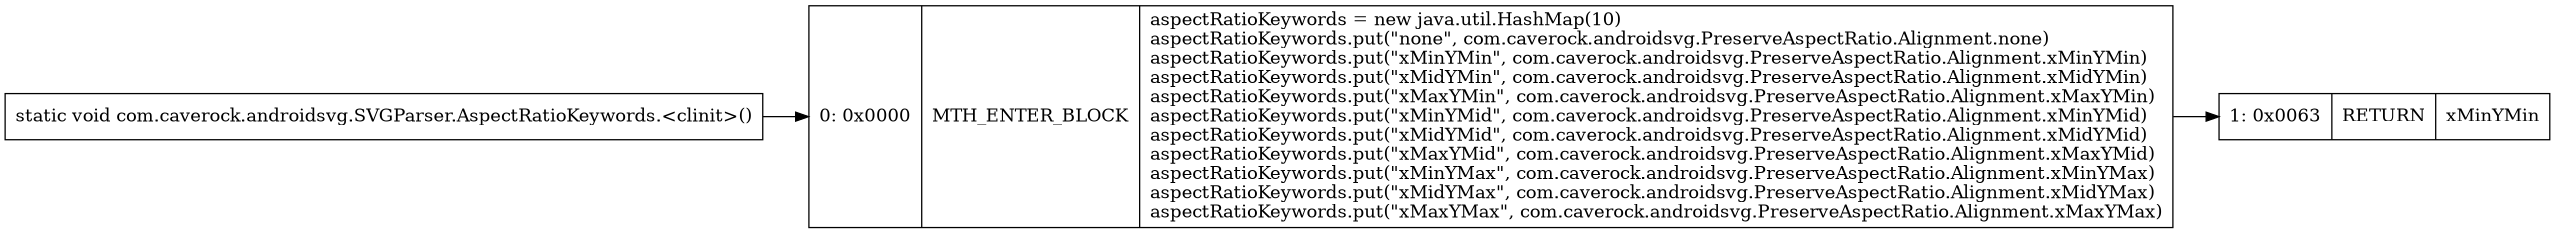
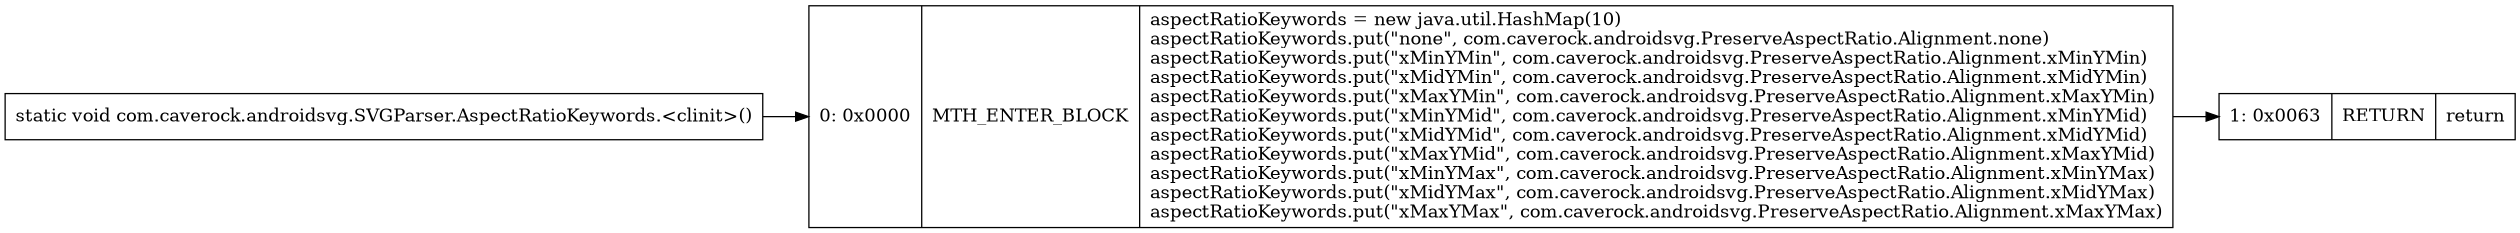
node "1: 0x0063": text "xMinYMin" -> "return"
